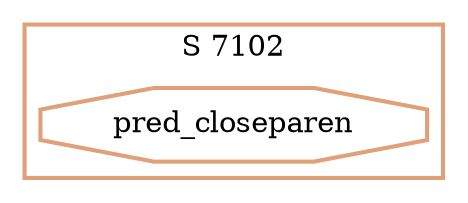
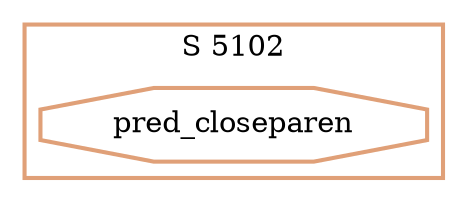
cluster "S 7102": label "S 7102" -> "S 5102"
